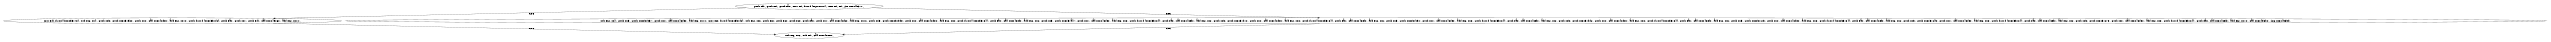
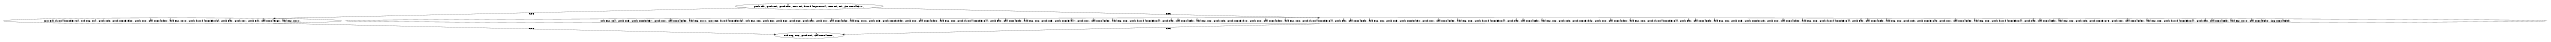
node "'sub esp, 0xc', 'sub esi', 'call 0x8048ee0',": label "'sub esp, 0xc', 'sub esi', 'call 0x8048ee0'," -> "'sub esp, 0xc', 'push esi', 'call 0x8048ee0',"
